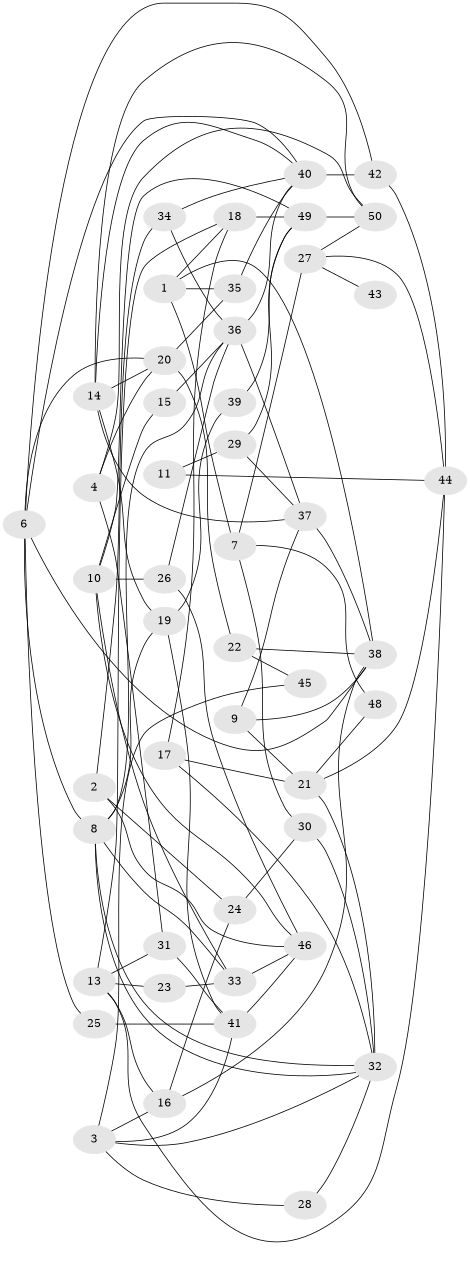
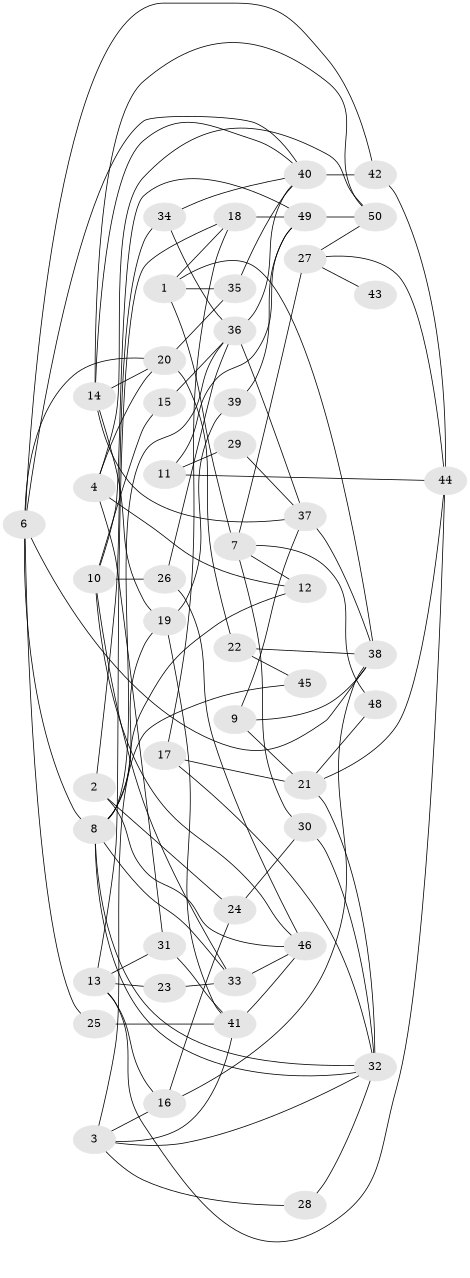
edge "49" -- "29": now "49" -- "11"
node "12": added
